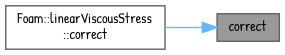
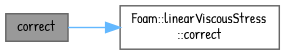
edge "Foam::linearViscousStress ::correct" -> "correct": reversed
